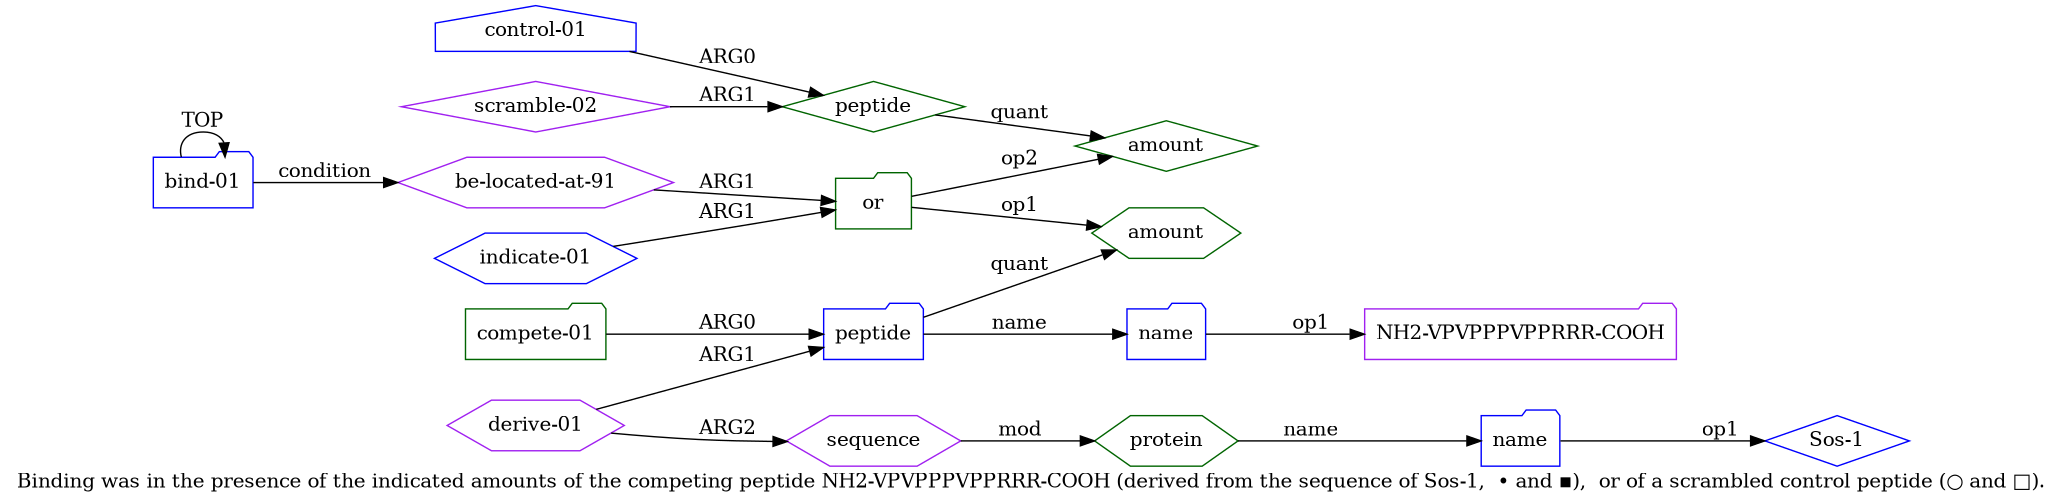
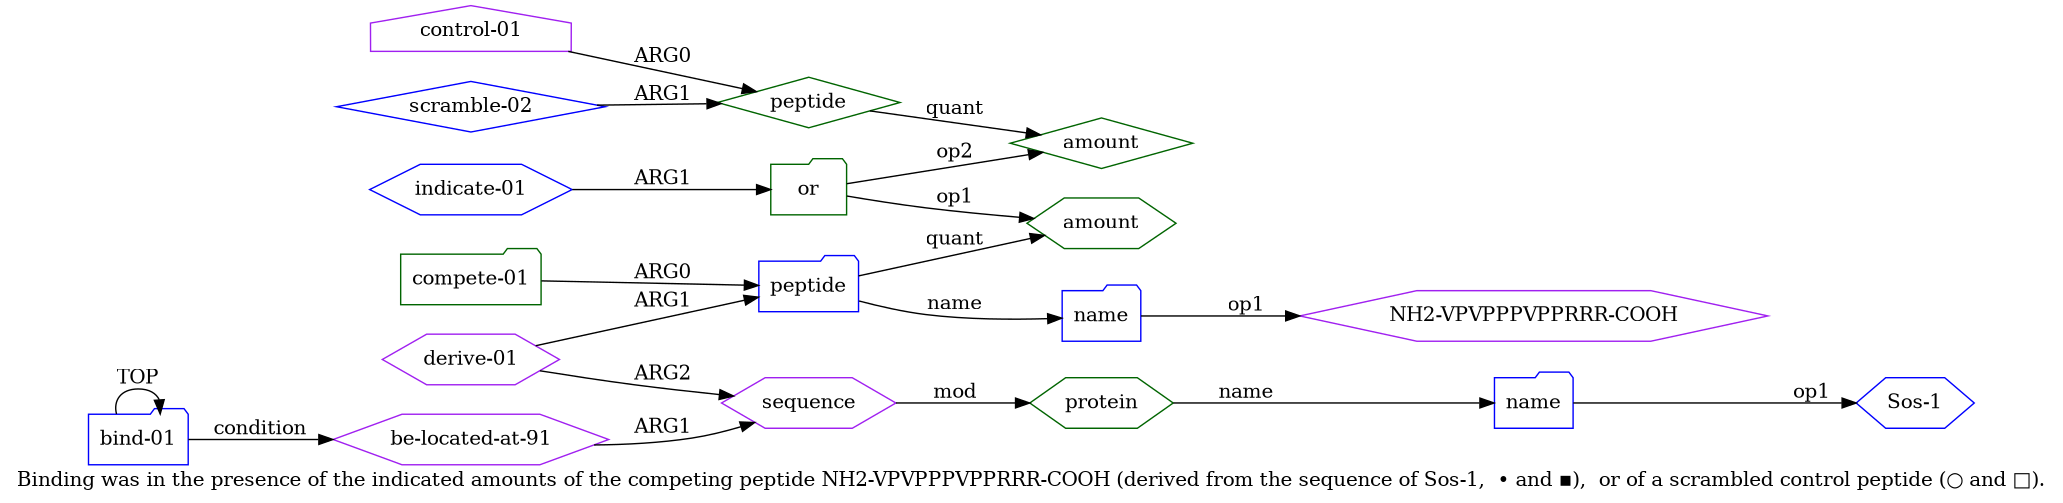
node "control-01": color blue -> purple
node "scramble-02": color purple -> blue
edge "be-located-at-91" -> "or": now "be-located-at-91" -> "sequence"
node "NH2-VPVPPPVPPRRR-COOH": shape folder -> hexagon
node "Sos-1": shape diamond -> hexagon
